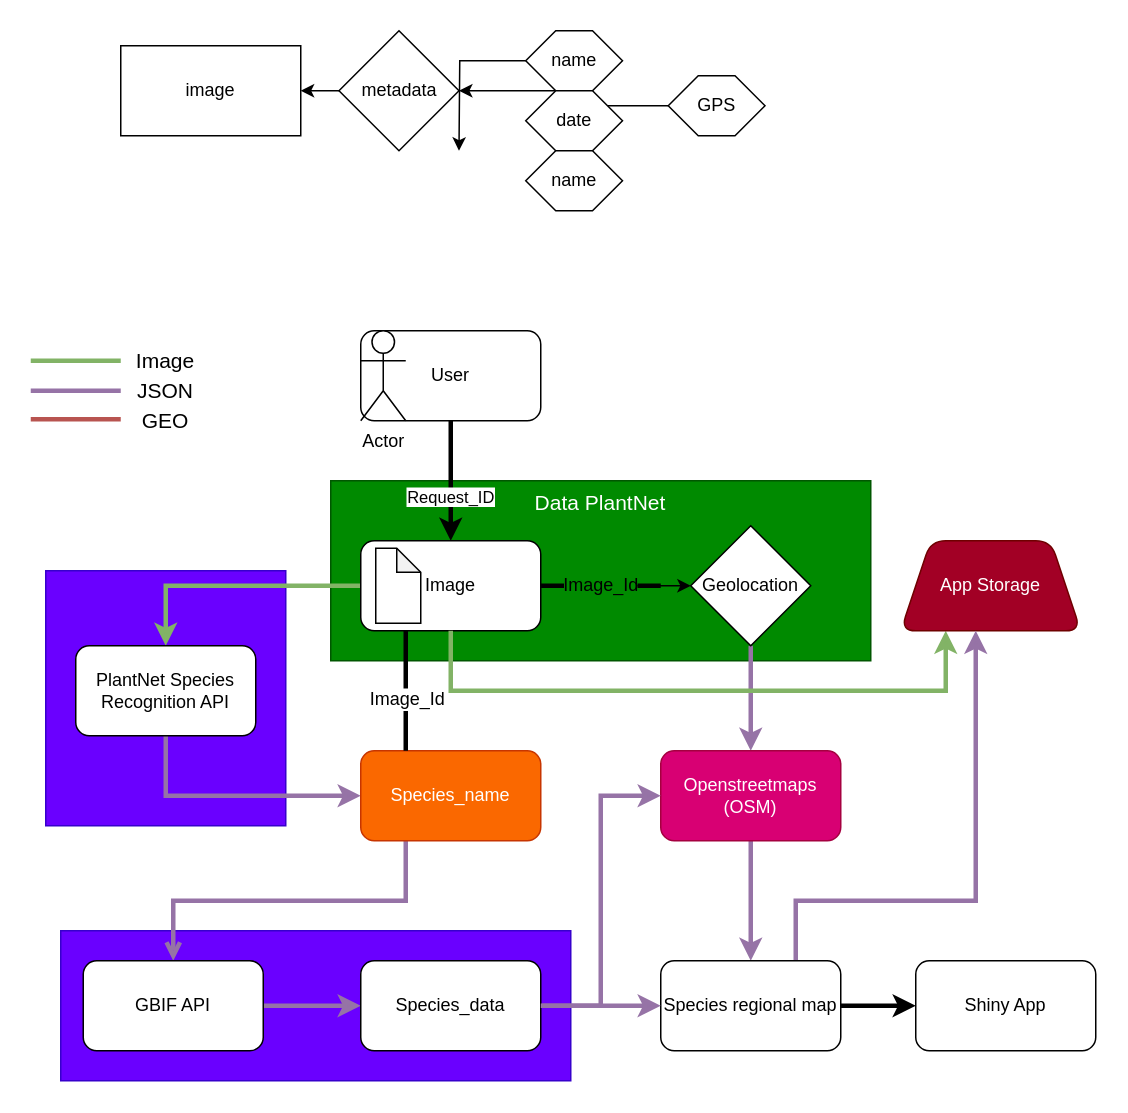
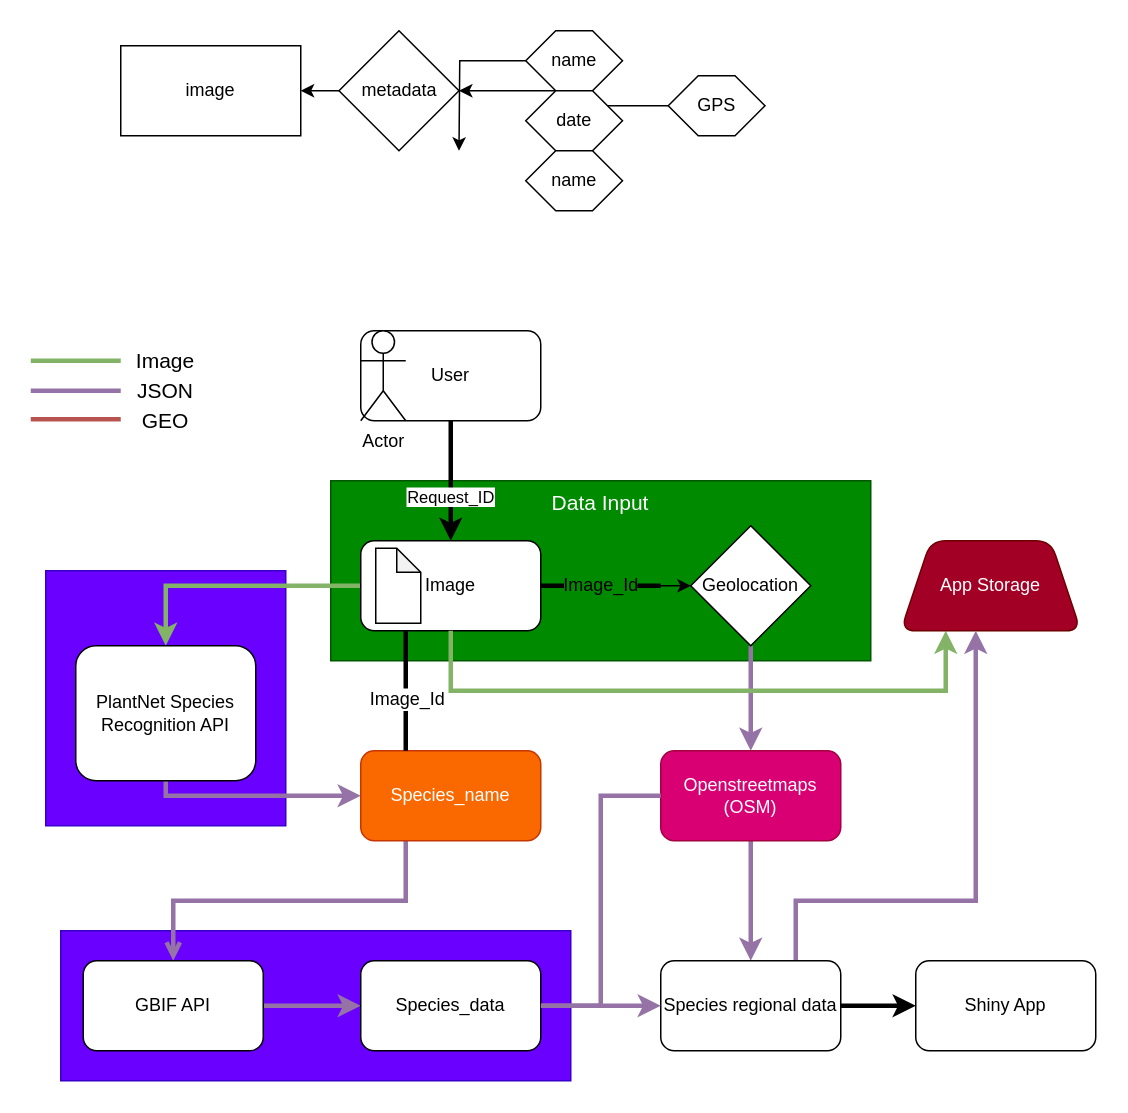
node "Data PlantNet": label "Data PlantNet" -> "Data Input"
node "PlantNet Species Recognition API": size 180x90 -> 180x135
edge "Species_data" -> "Openstreetmaps (OSM)": arrowhead classic -> none
node "Species regional map": label "Species regional map" -> "Species regional data"
